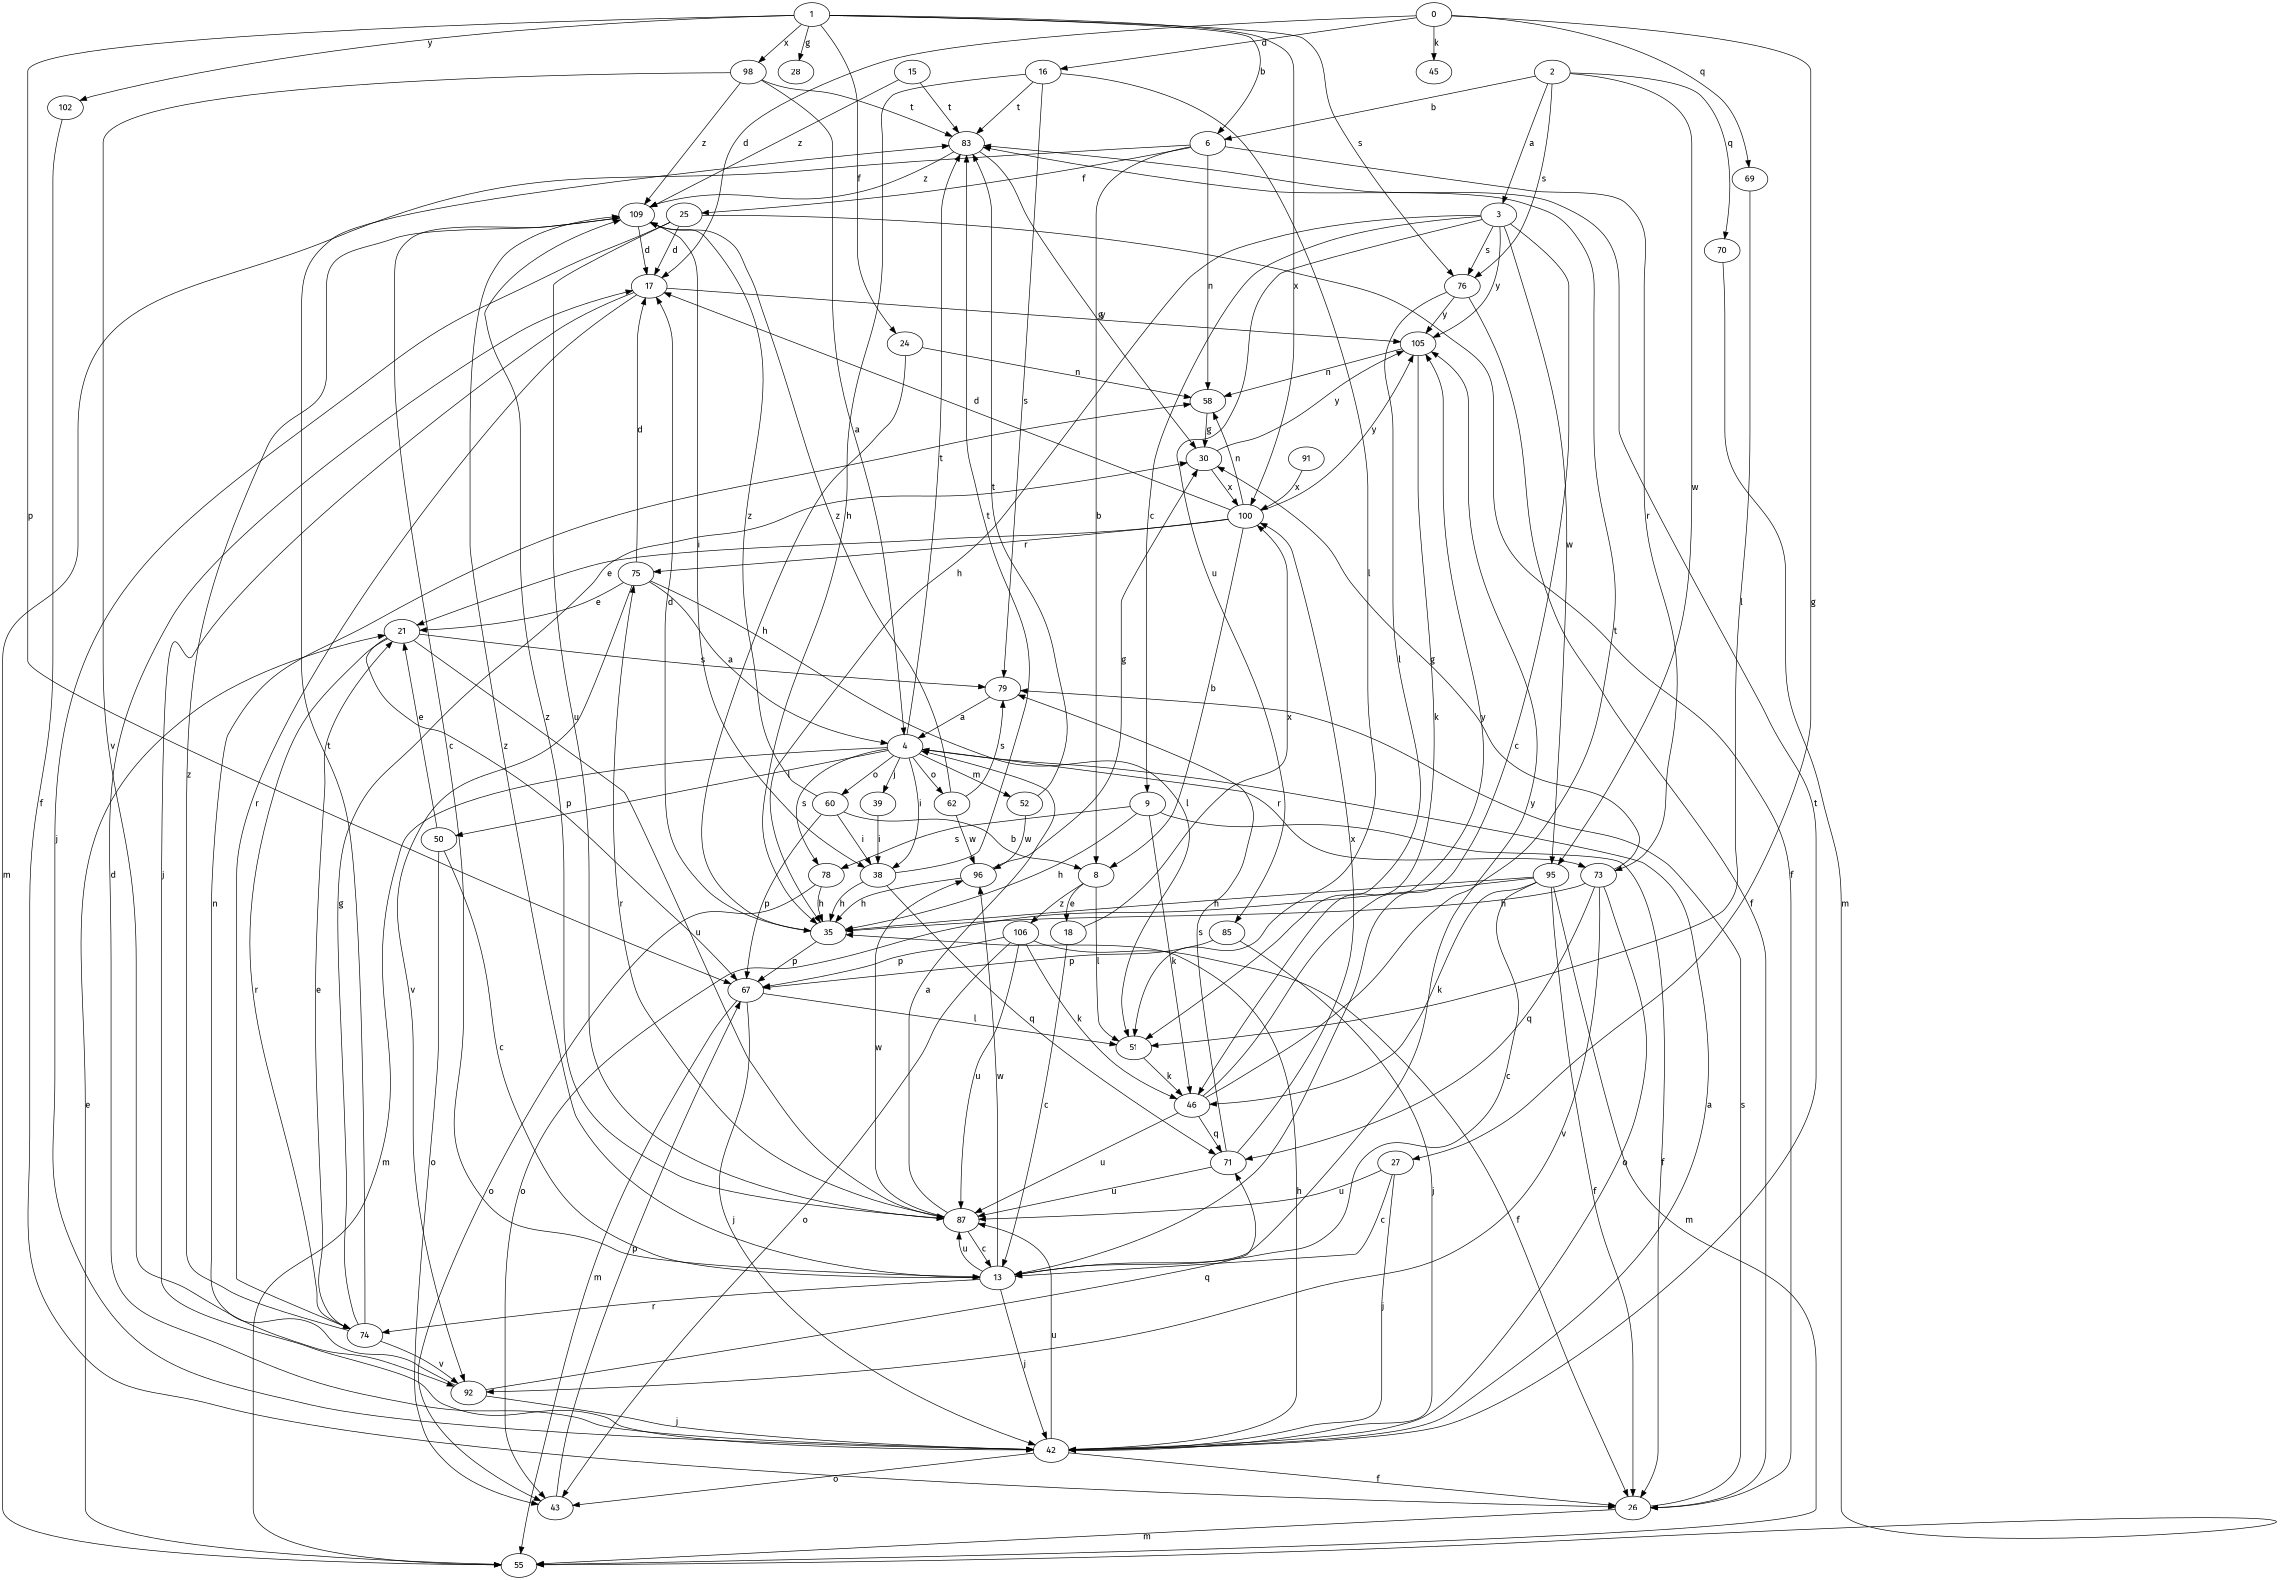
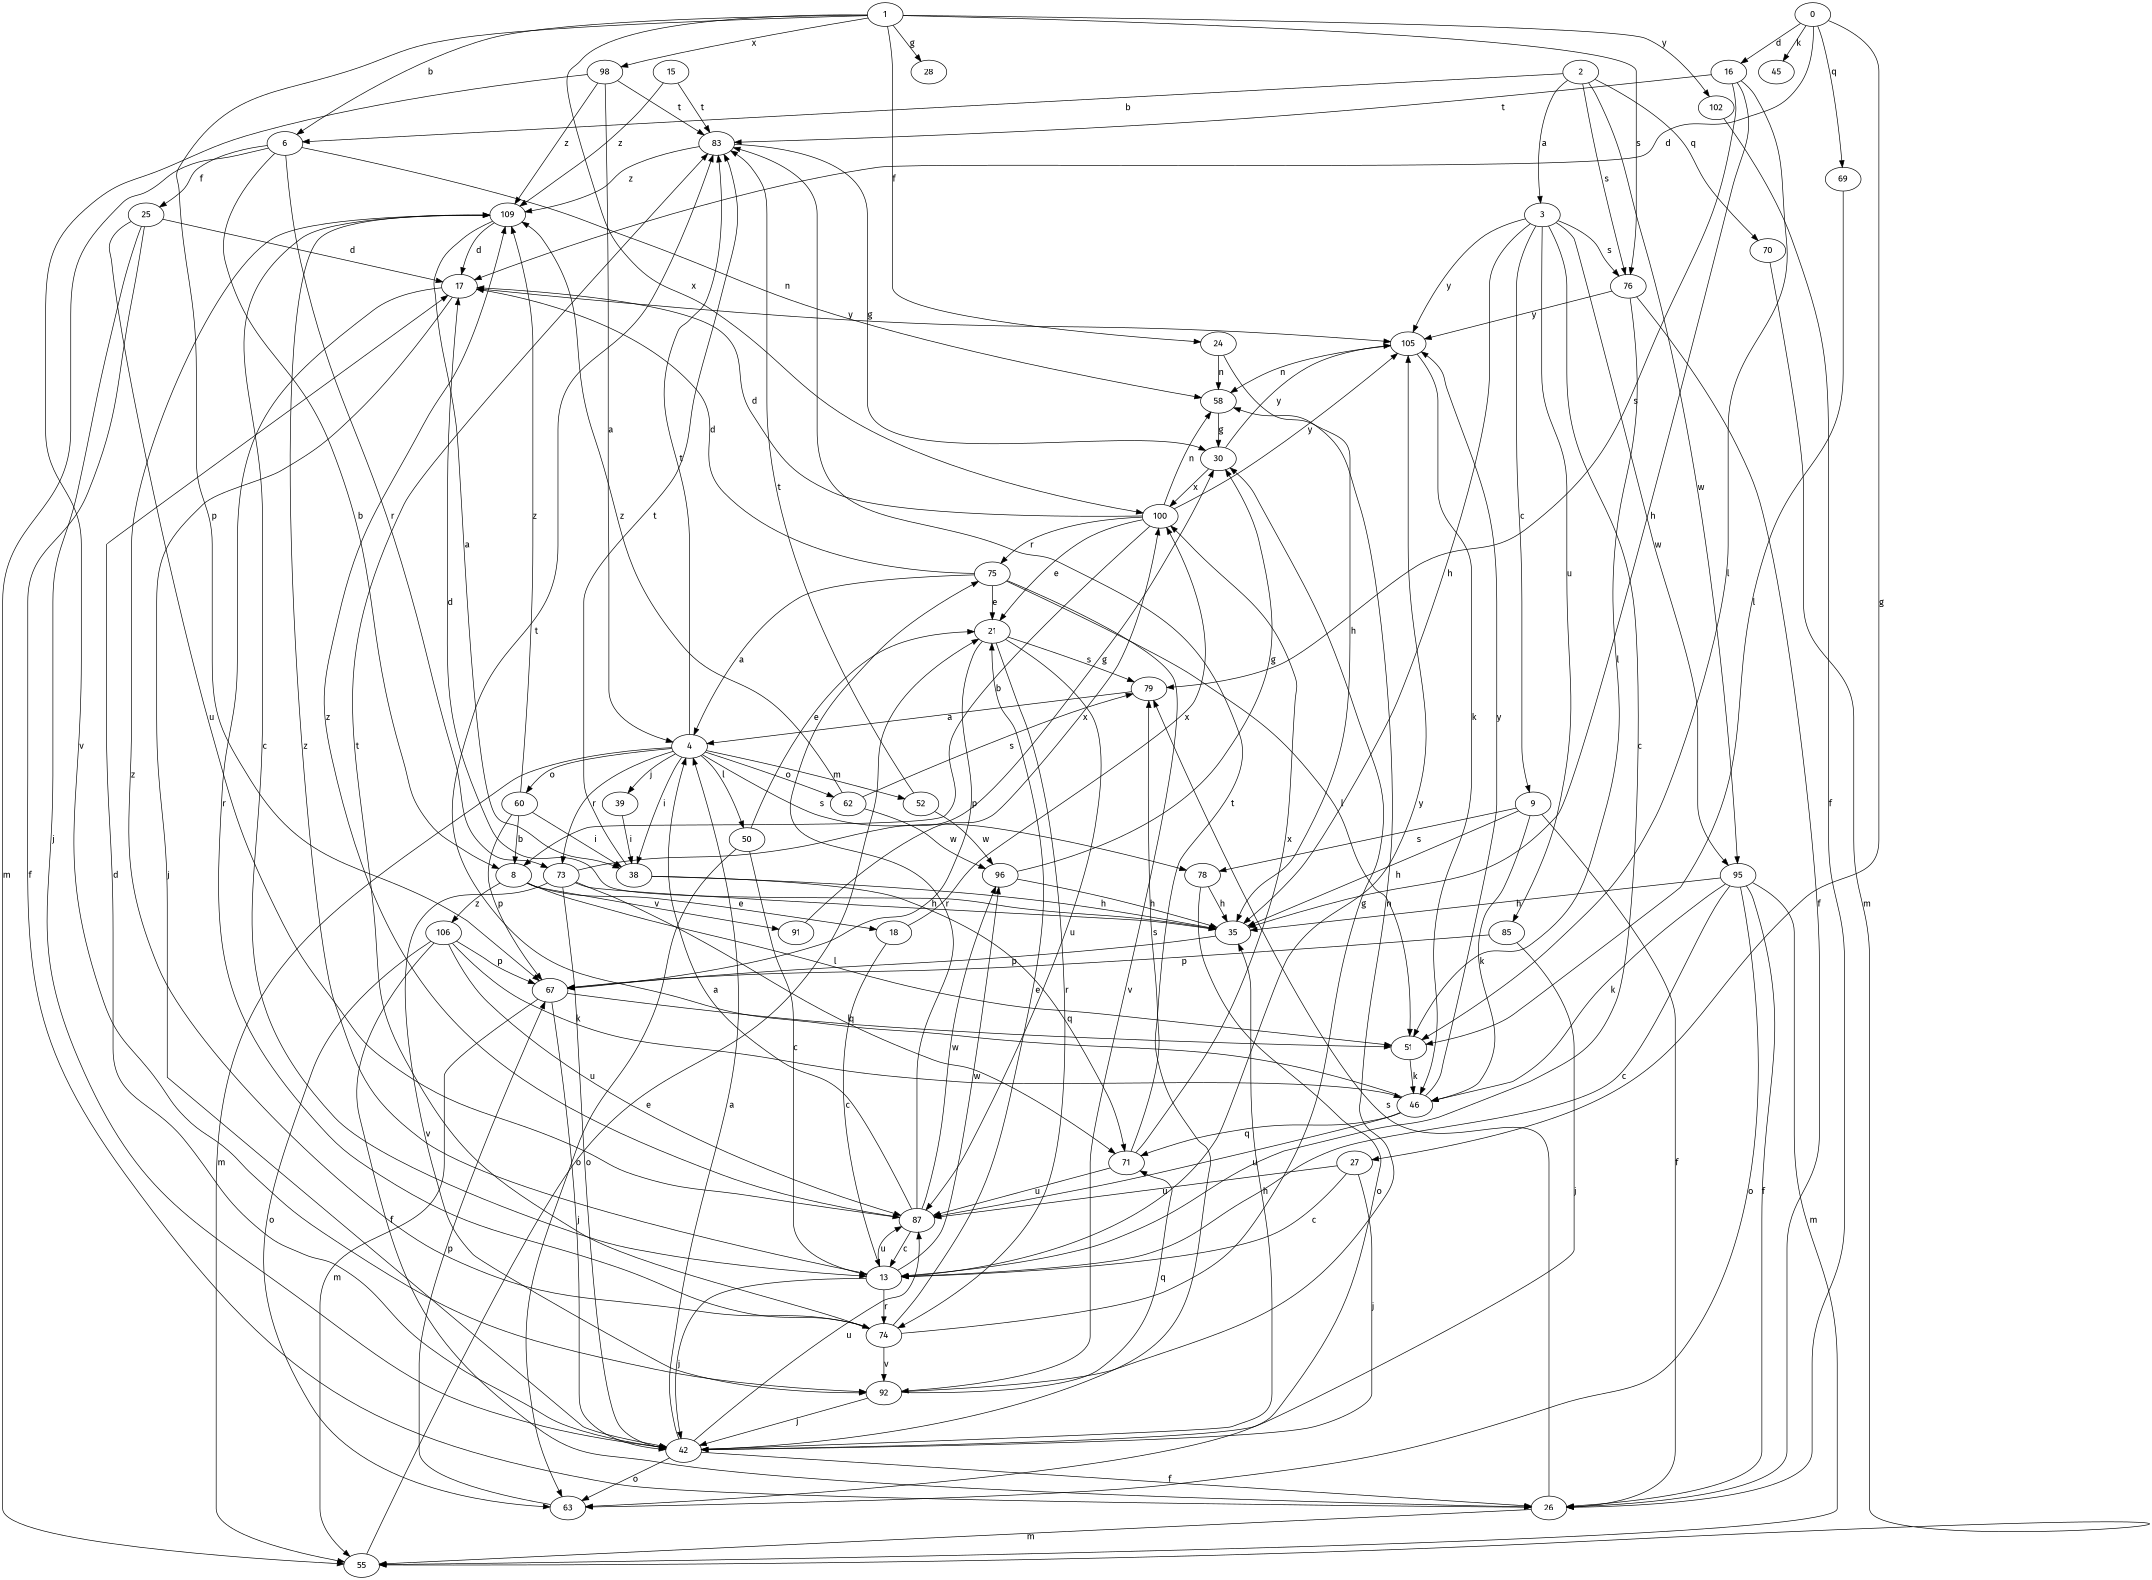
edge "109" -> "38": label "i" -> "a"
edge "8" -> "91": added, label "v"
node "43": label "43" -> "63"
